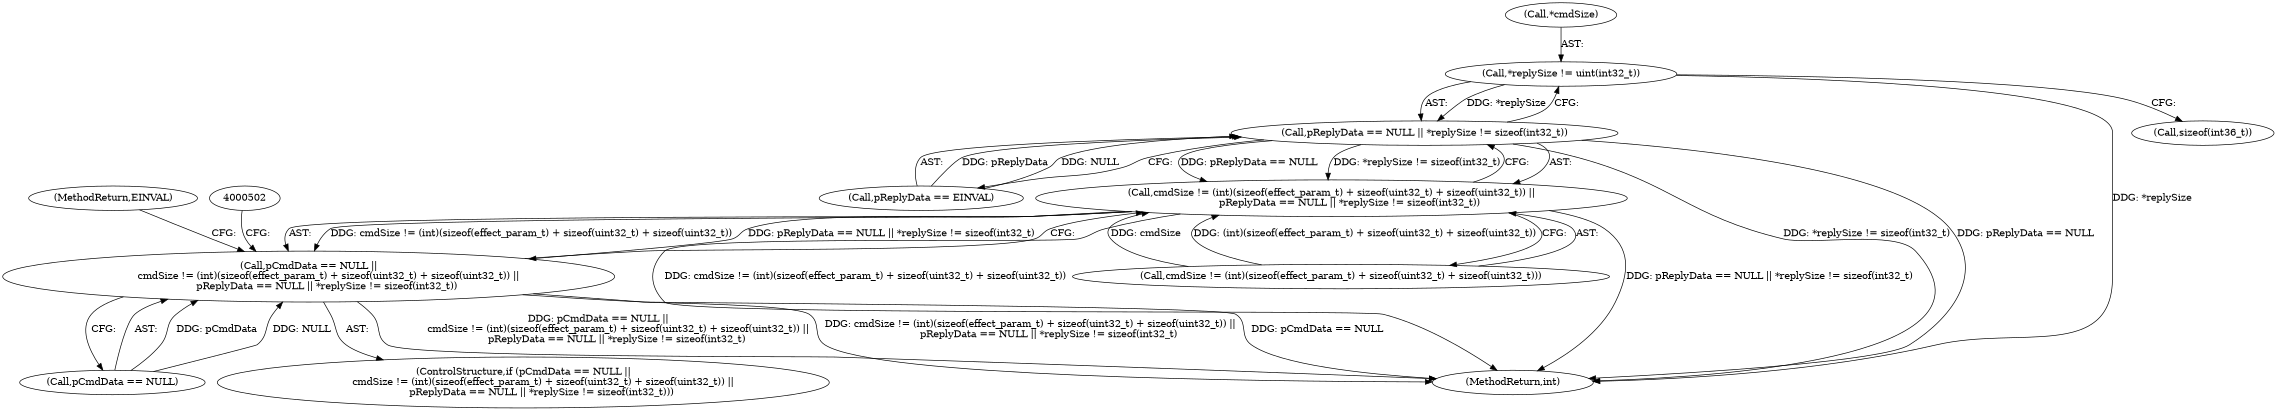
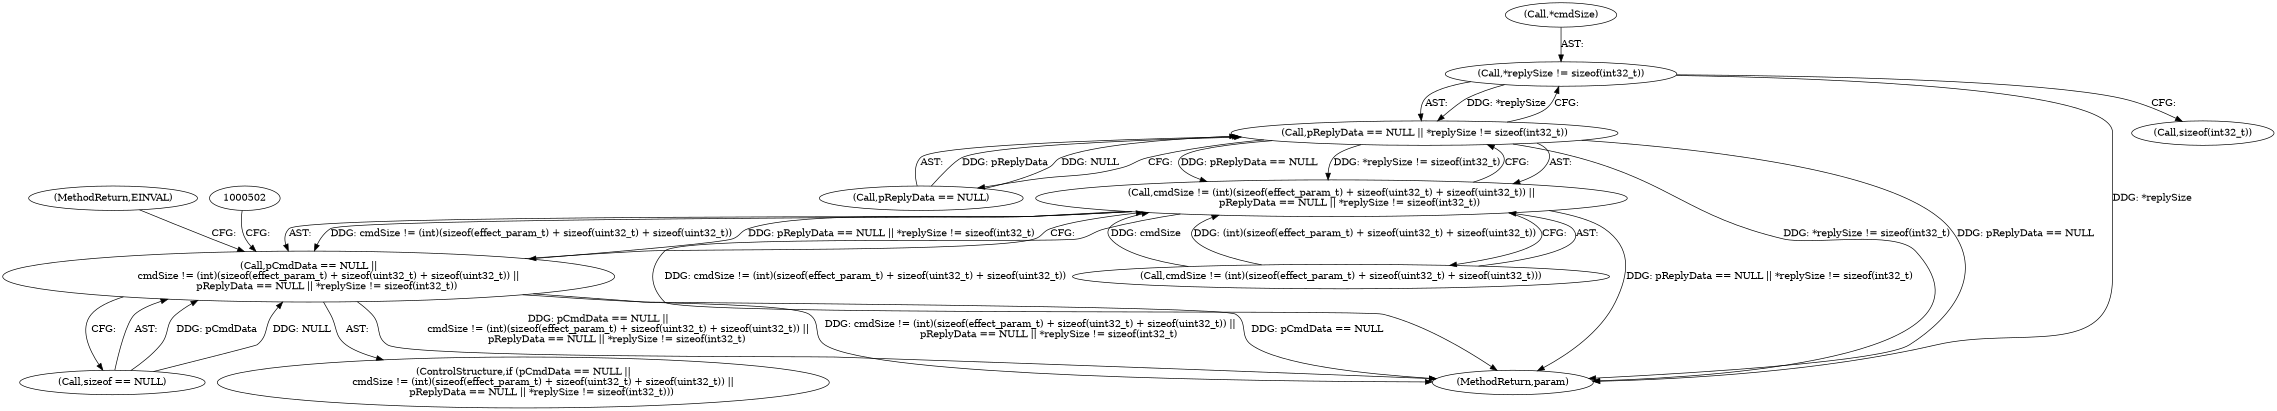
node "(Call,*replySize != uint(int32_t))": label "(Call,*replySize != uint(int32_t))" -> "(Call,*replySize != sizeof(int32_t))"
node "(Call,sizeof(int36_t))": label "(Call,sizeof(int36_t))" -> "(Call,sizeof(int32_t))"
node "4000502": label "4000502" -> "1000502"
node "(Call,pReplyData == EINVAL)": label "(Call,pReplyData == EINVAL)" -> "(Call,pReplyData == NULL)"
node "(Call,pCmdData == NULL)": label "(Call,pCmdData == NULL)" -> "(Call,sizeof == NULL)"
node "(MethodReturn,int)": label "(MethodReturn,int)" -> "(MethodReturn,param)"
